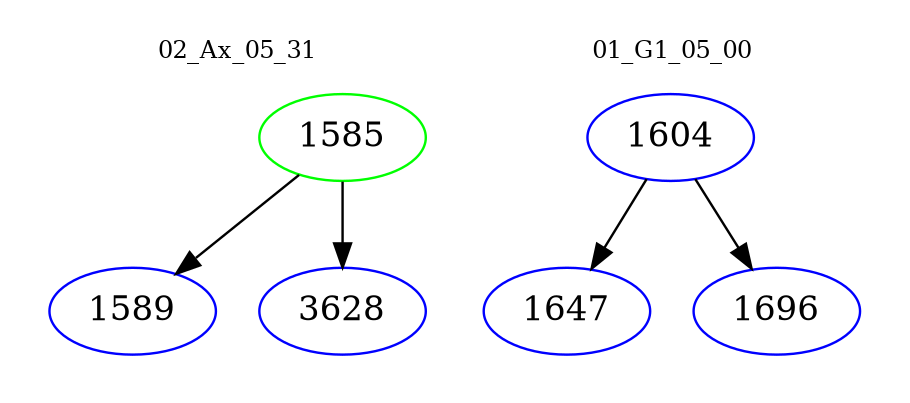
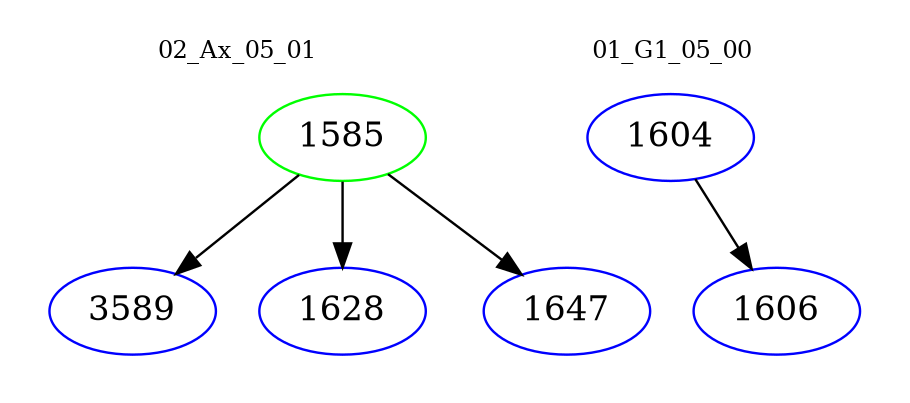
cluster "02_Ax_05_31": label "02_Ax_05_31" -> "02_Ax_05_01"
edge "1604" -> "1647": now "1585" -> "1647"
node "1589": label "1589" -> "3589"
node "3628": label "3628" -> "1628"
node "1696": label "1696" -> "1606"
